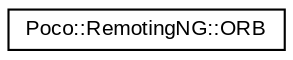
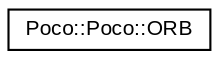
node "Poco::RemotingNG::ORB": label "Poco::RemotingNG::ORB" -> "Poco::Poco::ORB"
